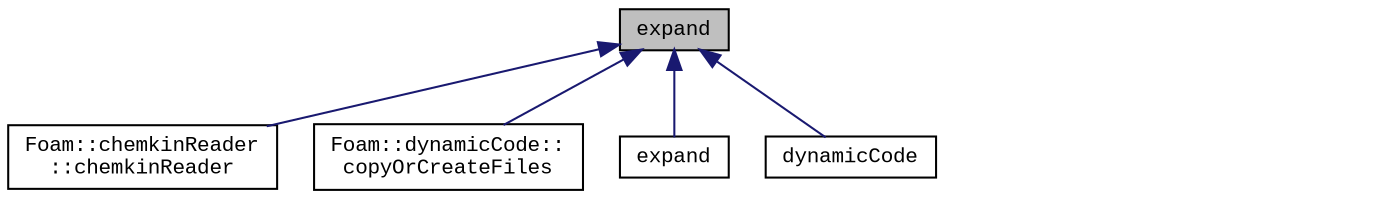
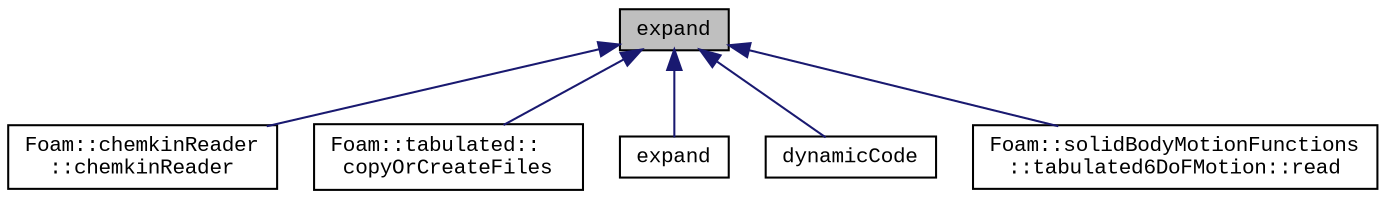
node "Foam::dynamicCode:: copyOrCreateFiles": label "Foam::dynamicCode:: copyOrCreateFiles" -> "Foam::tabulated:: copyOrCreateFiles"
node "Foam::solidBodyMotionFunctions ::tabulated6DoFMotion::read": added
